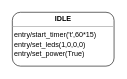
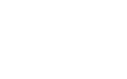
node "IDLE entry/start_timer('t',60*15) entry/set_leds(1,0,0,0) entry/set_power(True)": removed
